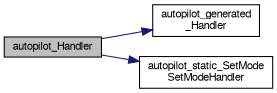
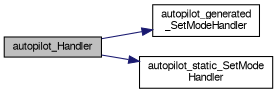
node "autopilot_generated _Handler": label "autopilot_generated _Handler" -> "autopilot_generated _SetModeHandler"
node "autopilot_static_SetMode SetModeHandler": label "autopilot_static_SetMode SetModeHandler" -> "autopilot_static_SetMode Handler"
